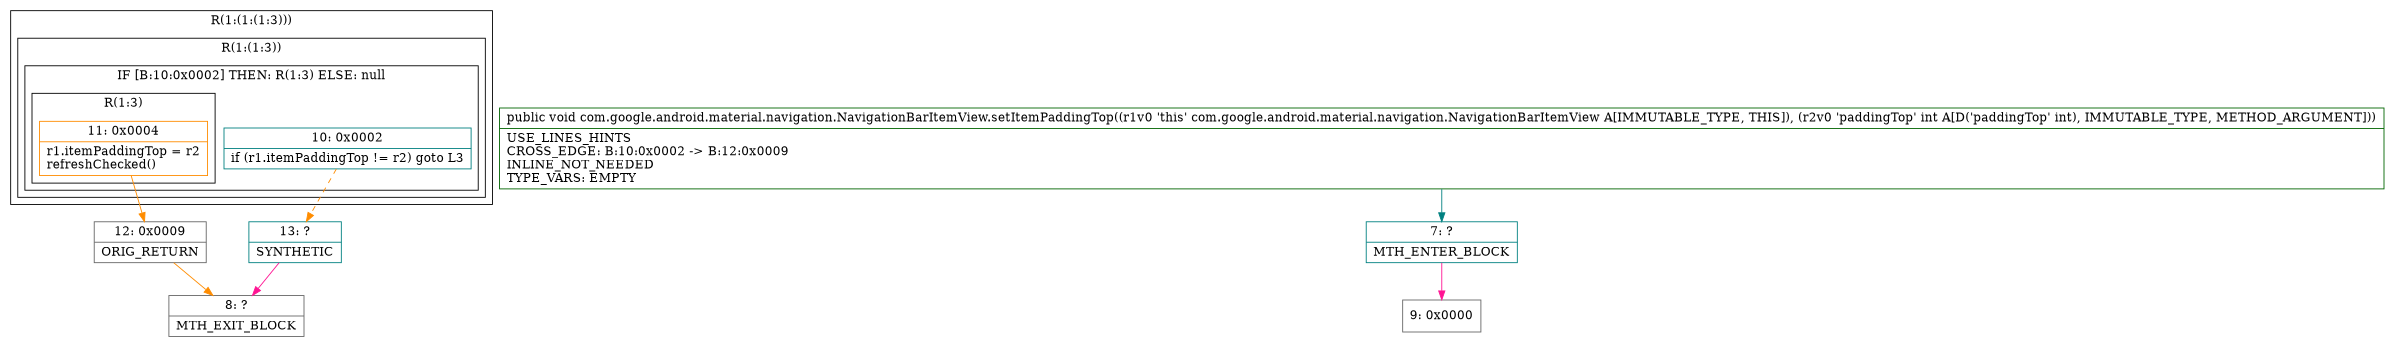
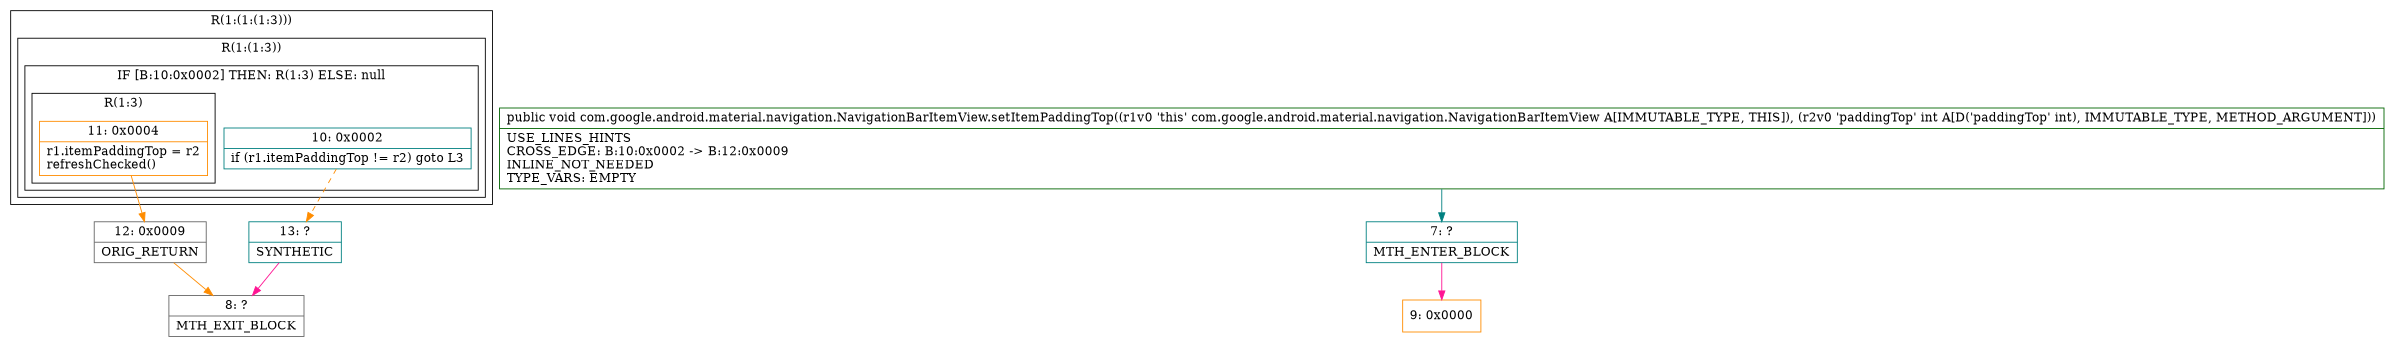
node "9: 0x0000": color gray40 -> darkorange
